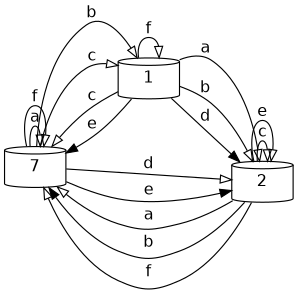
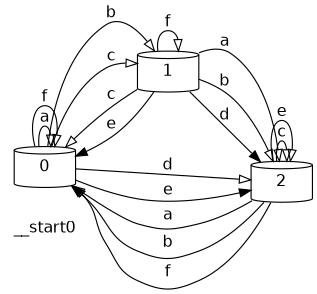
node "7": label "7" -> "0"
node "__start0": added
